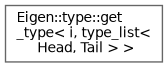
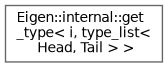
node "Eigen::type::get _type< i, type_list< Head, Tail > >": label "Eigen::type::get _type< i, type_list< Head, Tail > >" -> "Eigen::internal::get _type< i, type_list< Head, Tail > >"
